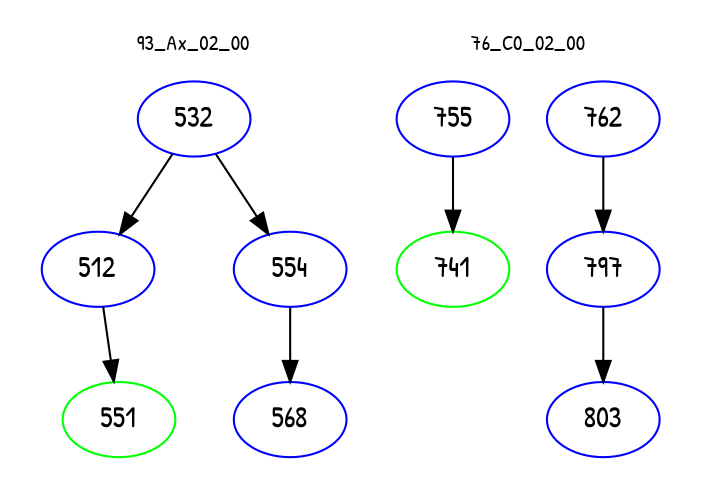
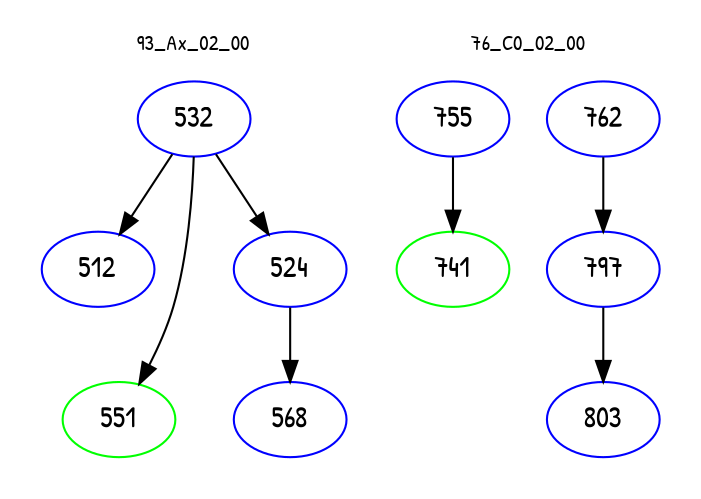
node "554": label "554" -> "524"
edge "512" -> "551": now "532" -> "551"
